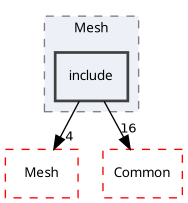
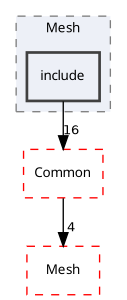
edge "include" -> "Mesh": now "Common" -> "Mesh"
